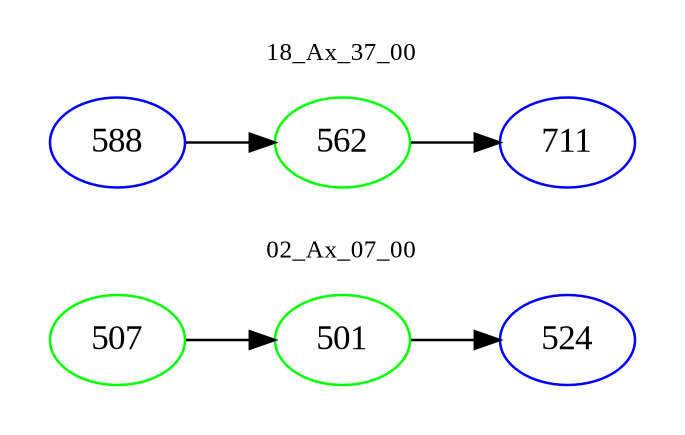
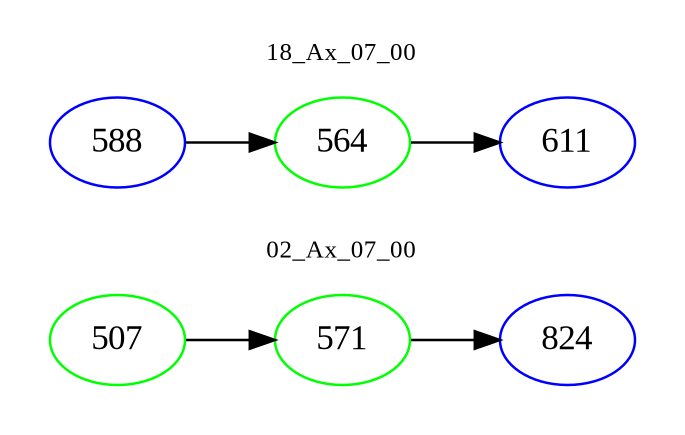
cluster "18_Ax_37_00": label "18_Ax_37_00" -> "18_Ax_07_00"
node "562": label "562" -> "564"
node "711": label "711" -> "611"
node "501": label "501" -> "571"
node "524": label "524" -> "824"
